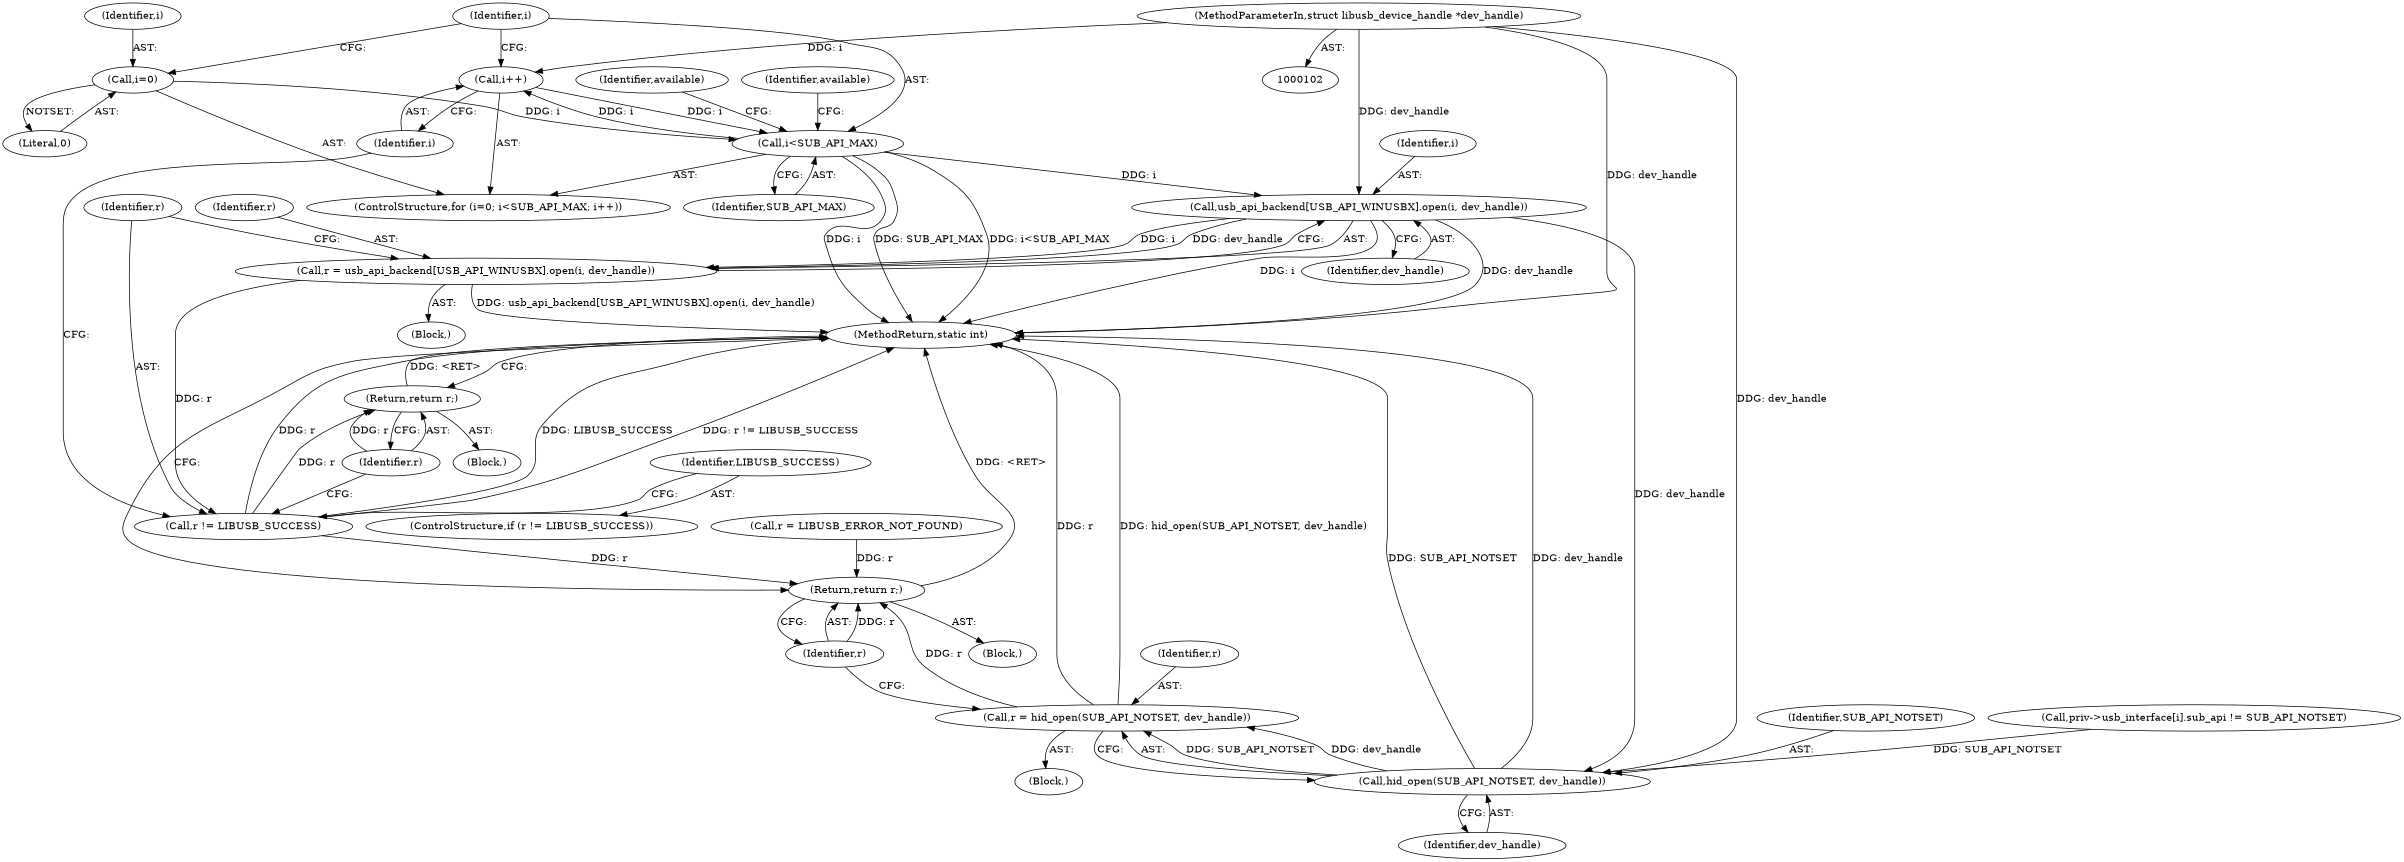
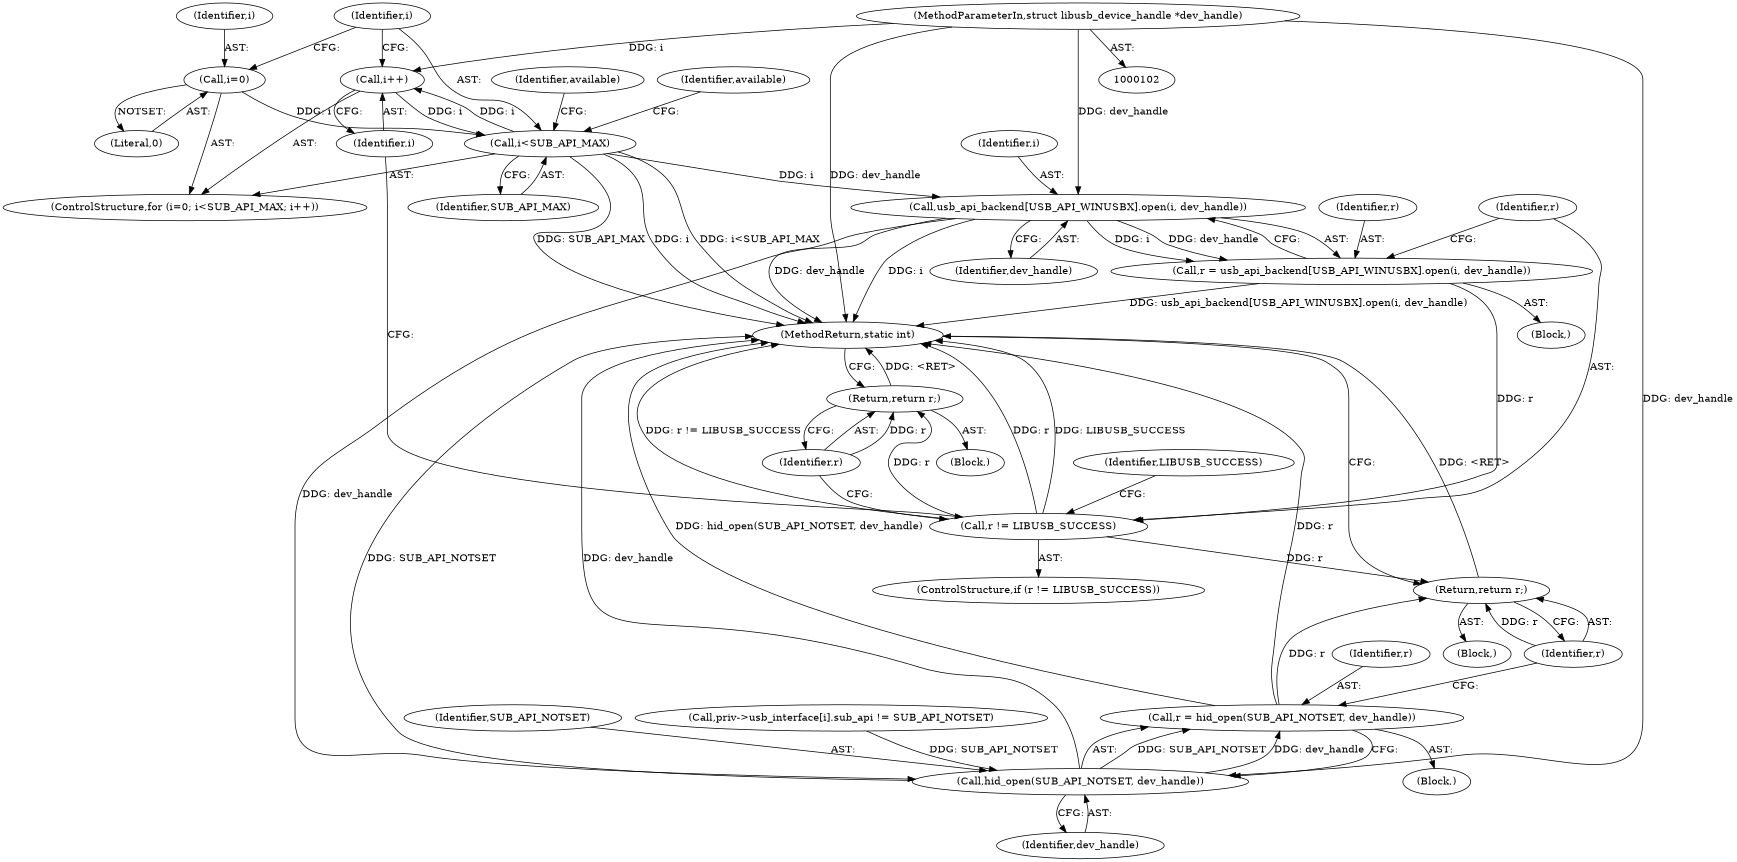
edge "(Identifier,LIBUSB_SUCCESS)" -> "(ControlStructure,if (r != LIBUSB_SUCCESS))": now "(Call,r != LIBUSB_SUCCESS)" -> "(ControlStructure,if (r != LIBUSB_SUCCESS))"
node "(Call,r = LIBUSB_ERROR_NOT_FOUND)": removed
